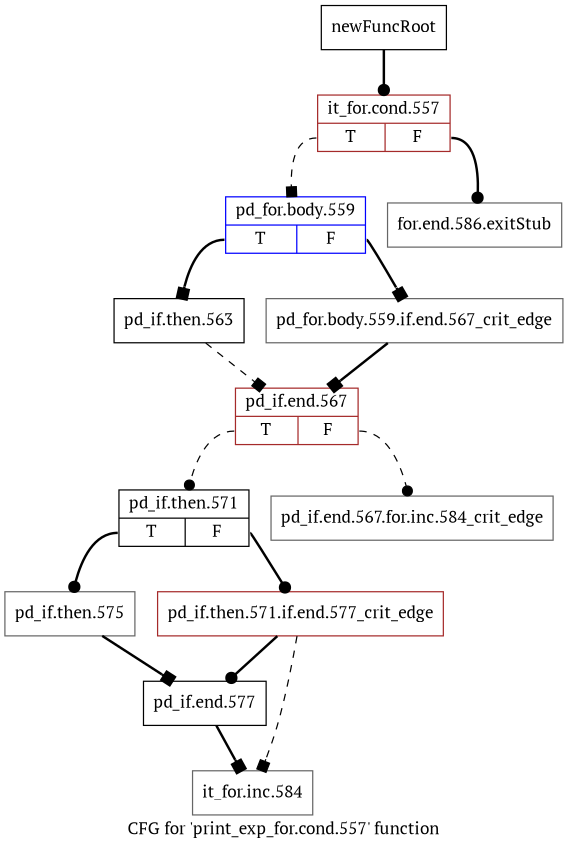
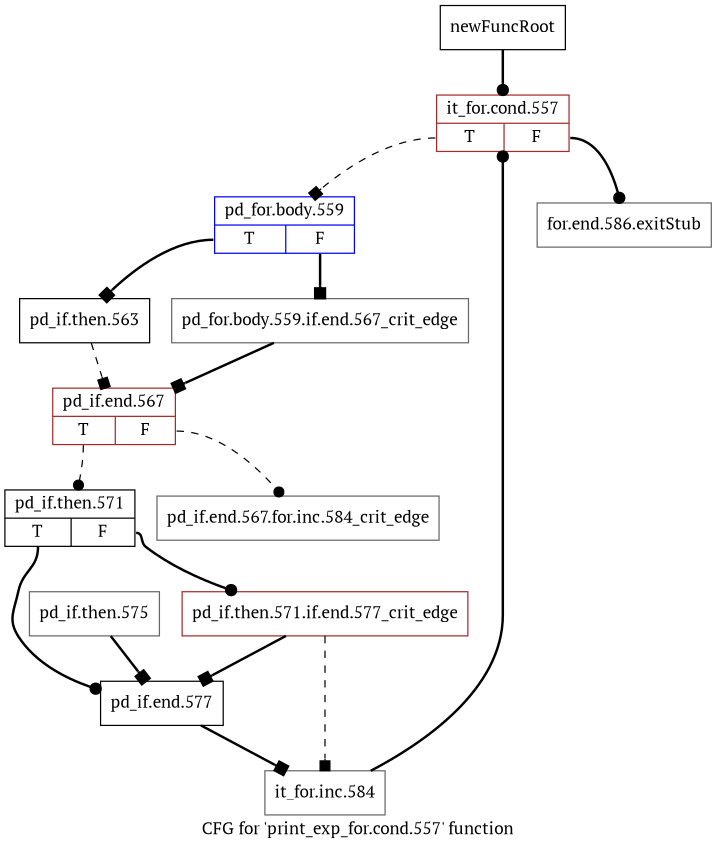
edge "it_for.inc.584" -> "it_for.cond.557": added
edge "pd_if.then.571" -> "pd_if.then.575": now "pd_if.then.571" -> "pd_if.end.577"
edge "pd_if.then.571.if.end.577_crit_edge" -> "pd_if.end.577": arrowhead dot -> box
